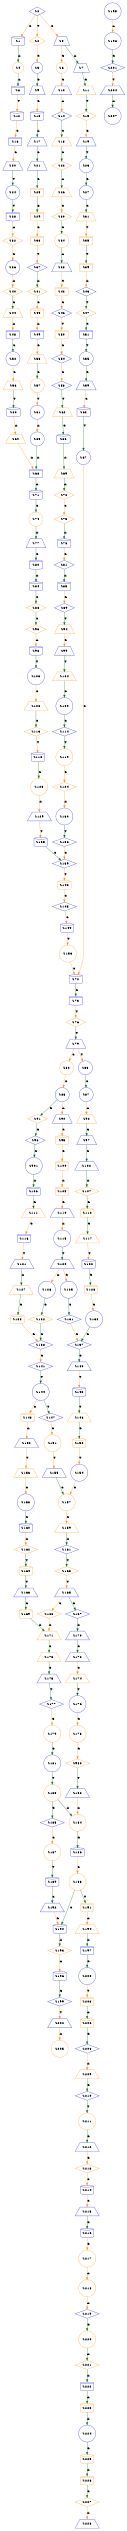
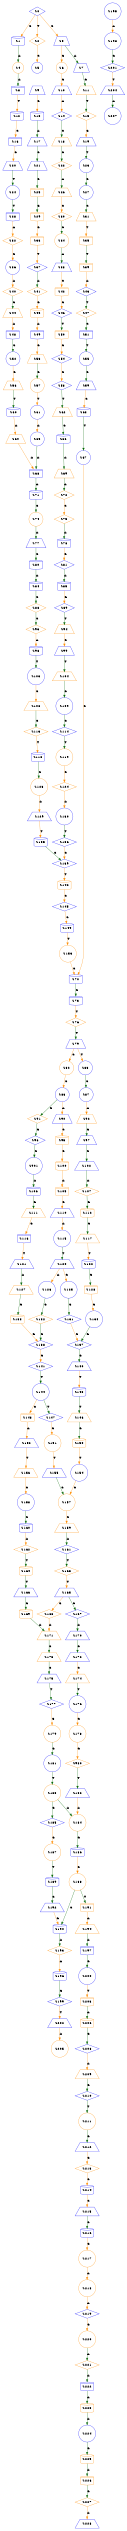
edge "S5" -> "S9": removed, label "G"
edge "S46" -> "S50": color darkorange -> darkgreen
edge "S219" -> "S220": color darkgreen -> darkorange
